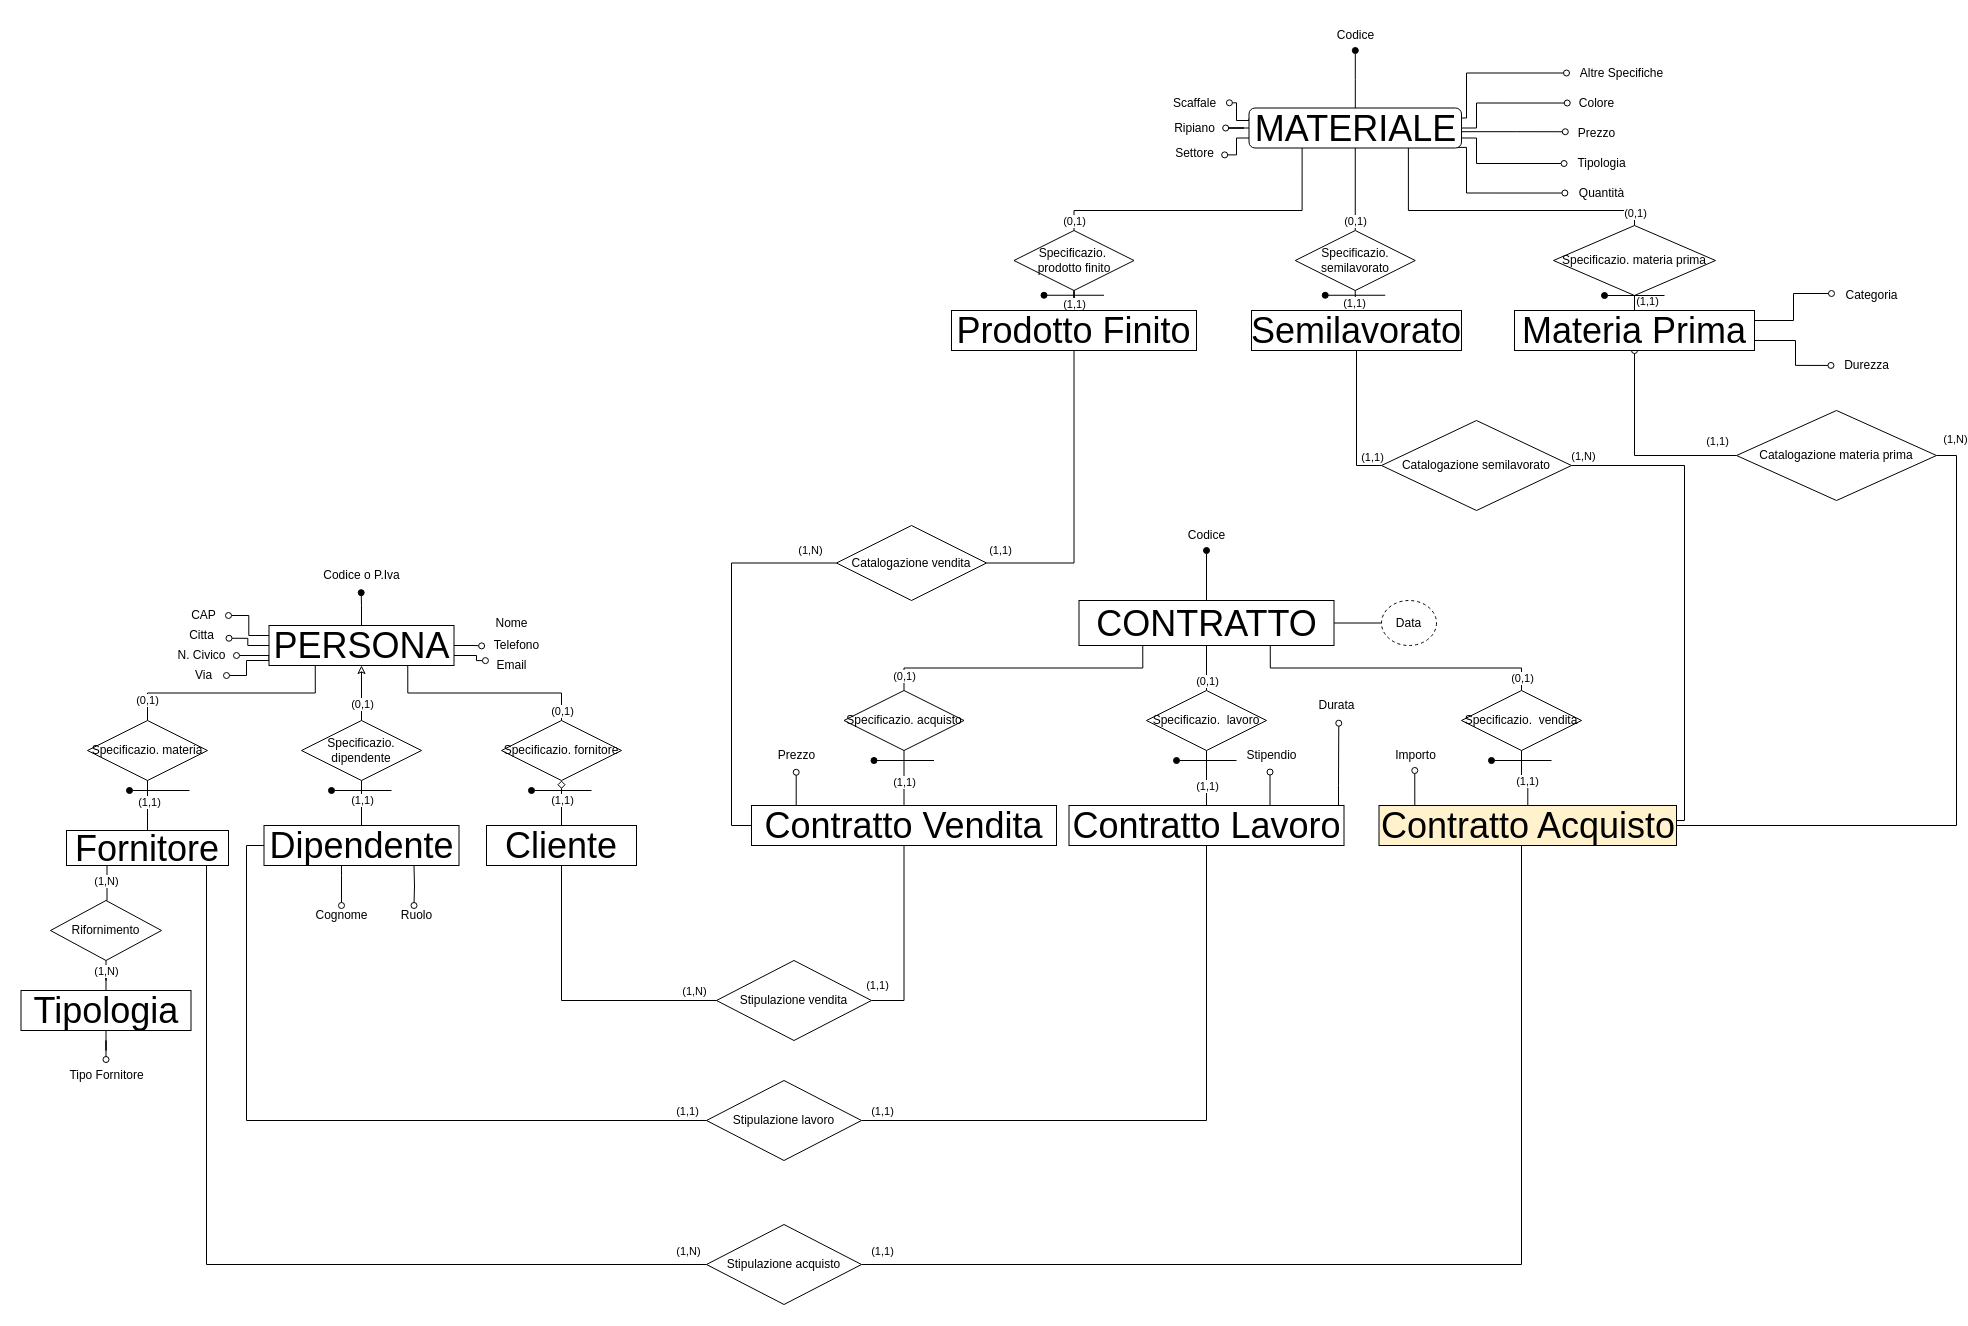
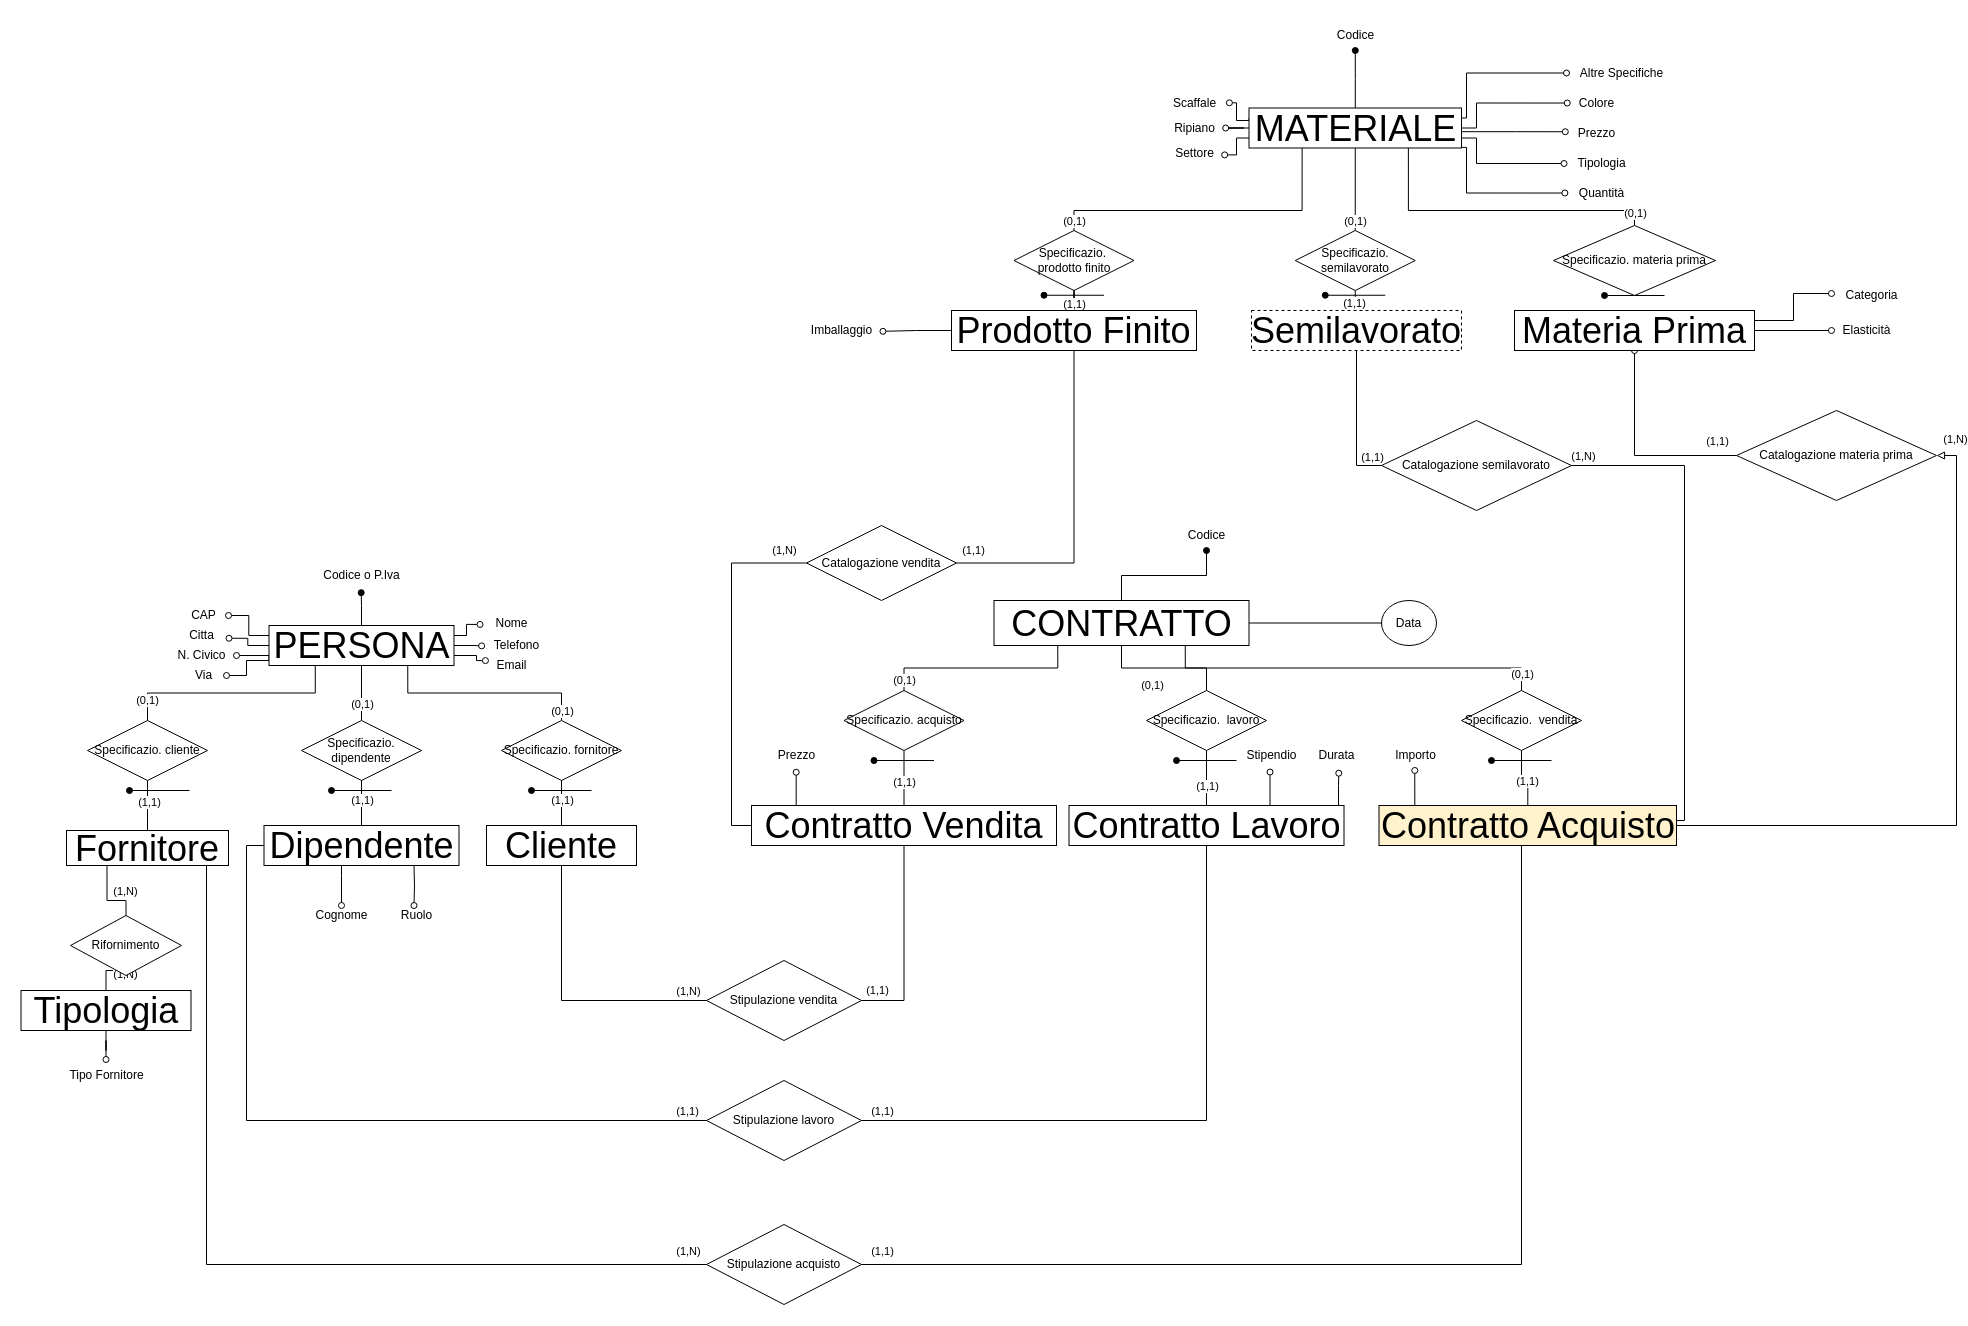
node "MATERIALE": shape rounded rectangle -> rectangle
edge "Specificazio. materia prima" -- "Materia Prima": removed, label "(1,1)"
node "Imballaggio": added
edge "Prodotto Finito" -> "Imballaggio": added
node "Semilavorato": style solid -> dashed
edge "Materia Prima" -> "Elasticità": added
node "Elasticità": added
edge "Materia Prima" -> "Durezza": removed
node "Durezza": removed
edge "Catalogazione materia prima" -- "Contratto Acquisto": arrowhead none -> block
node "Catalogazione vendita": moved (912, 563) -> (882, 563)
node "CONTRATTO": moved (1207, 623) -> (1122, 623)
node "Data": style dashed -> solid
edge "PERSONA" -> "Nome": added
edge "Specificazio. dipendente" -> "PERSONA": arrowhead classic -> none
node "Durata": moved (1337, 706) -> (1337, 756)
node "Specificazio. materia": label "Specificazio. materia" -> "Specificazio. cliente"
edge "Cliente" -> "Specificazio. fornitore": arrowhead diamond -> none
node "Rifornimento": moved (106, 931) -> (126, 946)
node "Stipulazione vendita": moved (794, 1001) -> (784, 1001)
